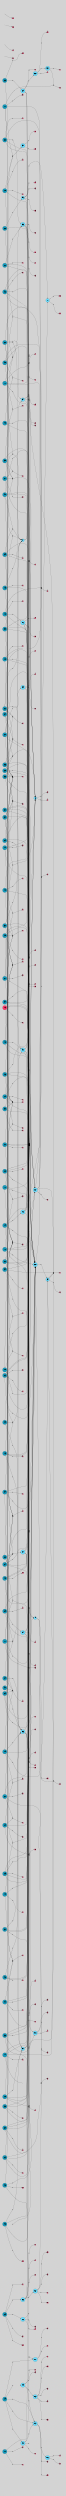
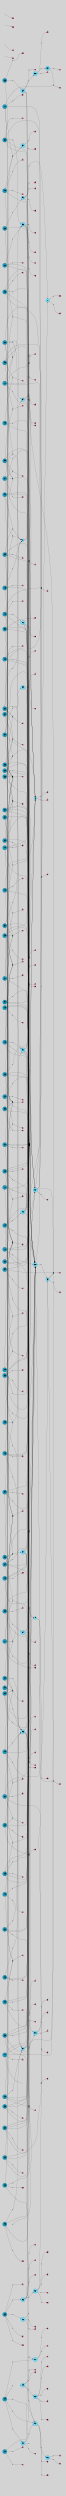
node "T748": fillcolor #ff3366 -> #1199bb
